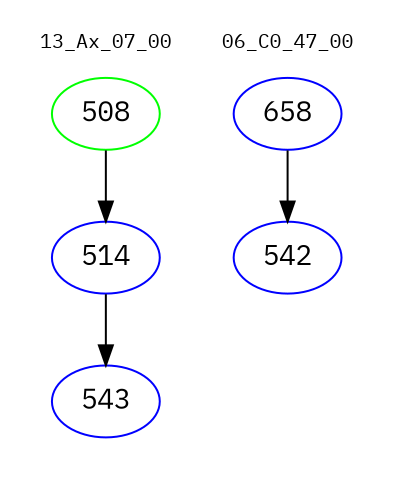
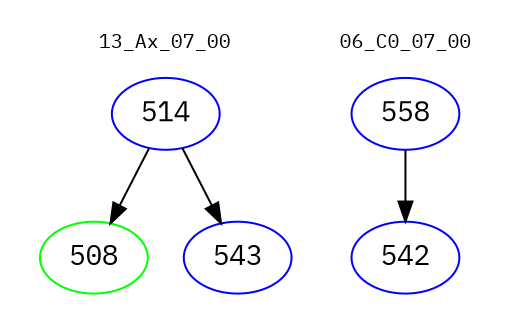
cluster "06_C0_47_00": label "06_C0_47_00" -> "06_C0_07_00"
node "658": label "658" -> "558"
edge "508" -> "514": reversed
